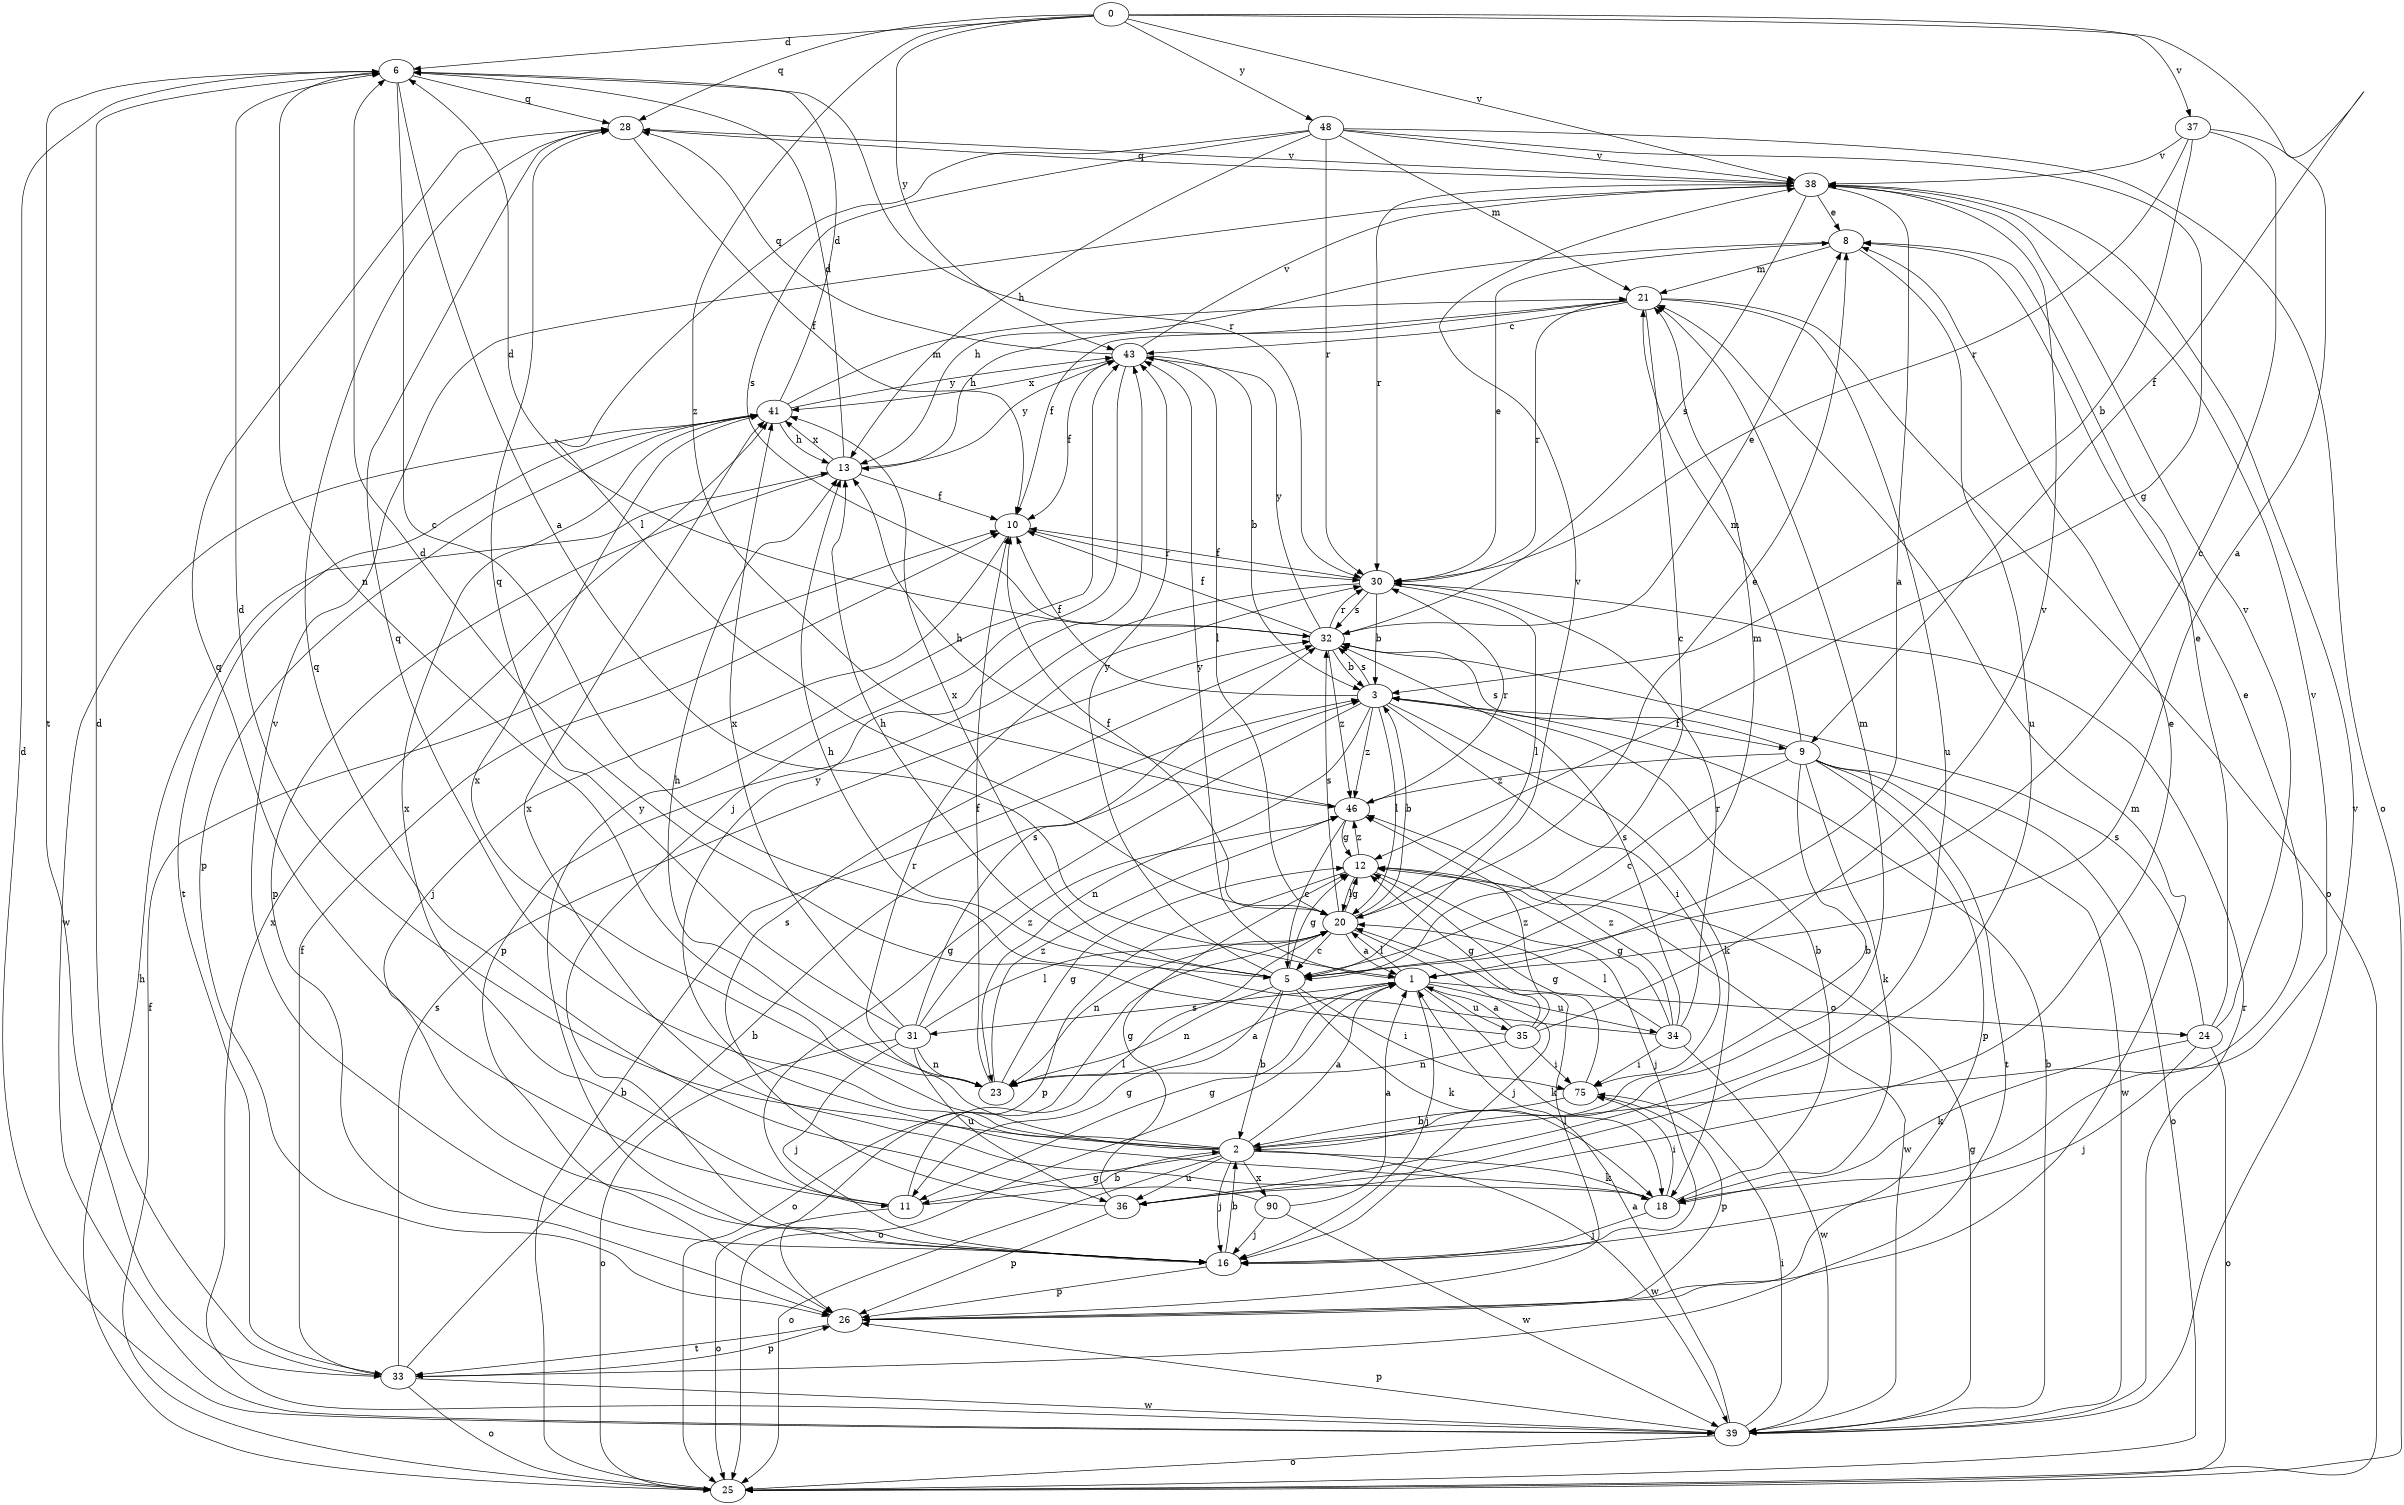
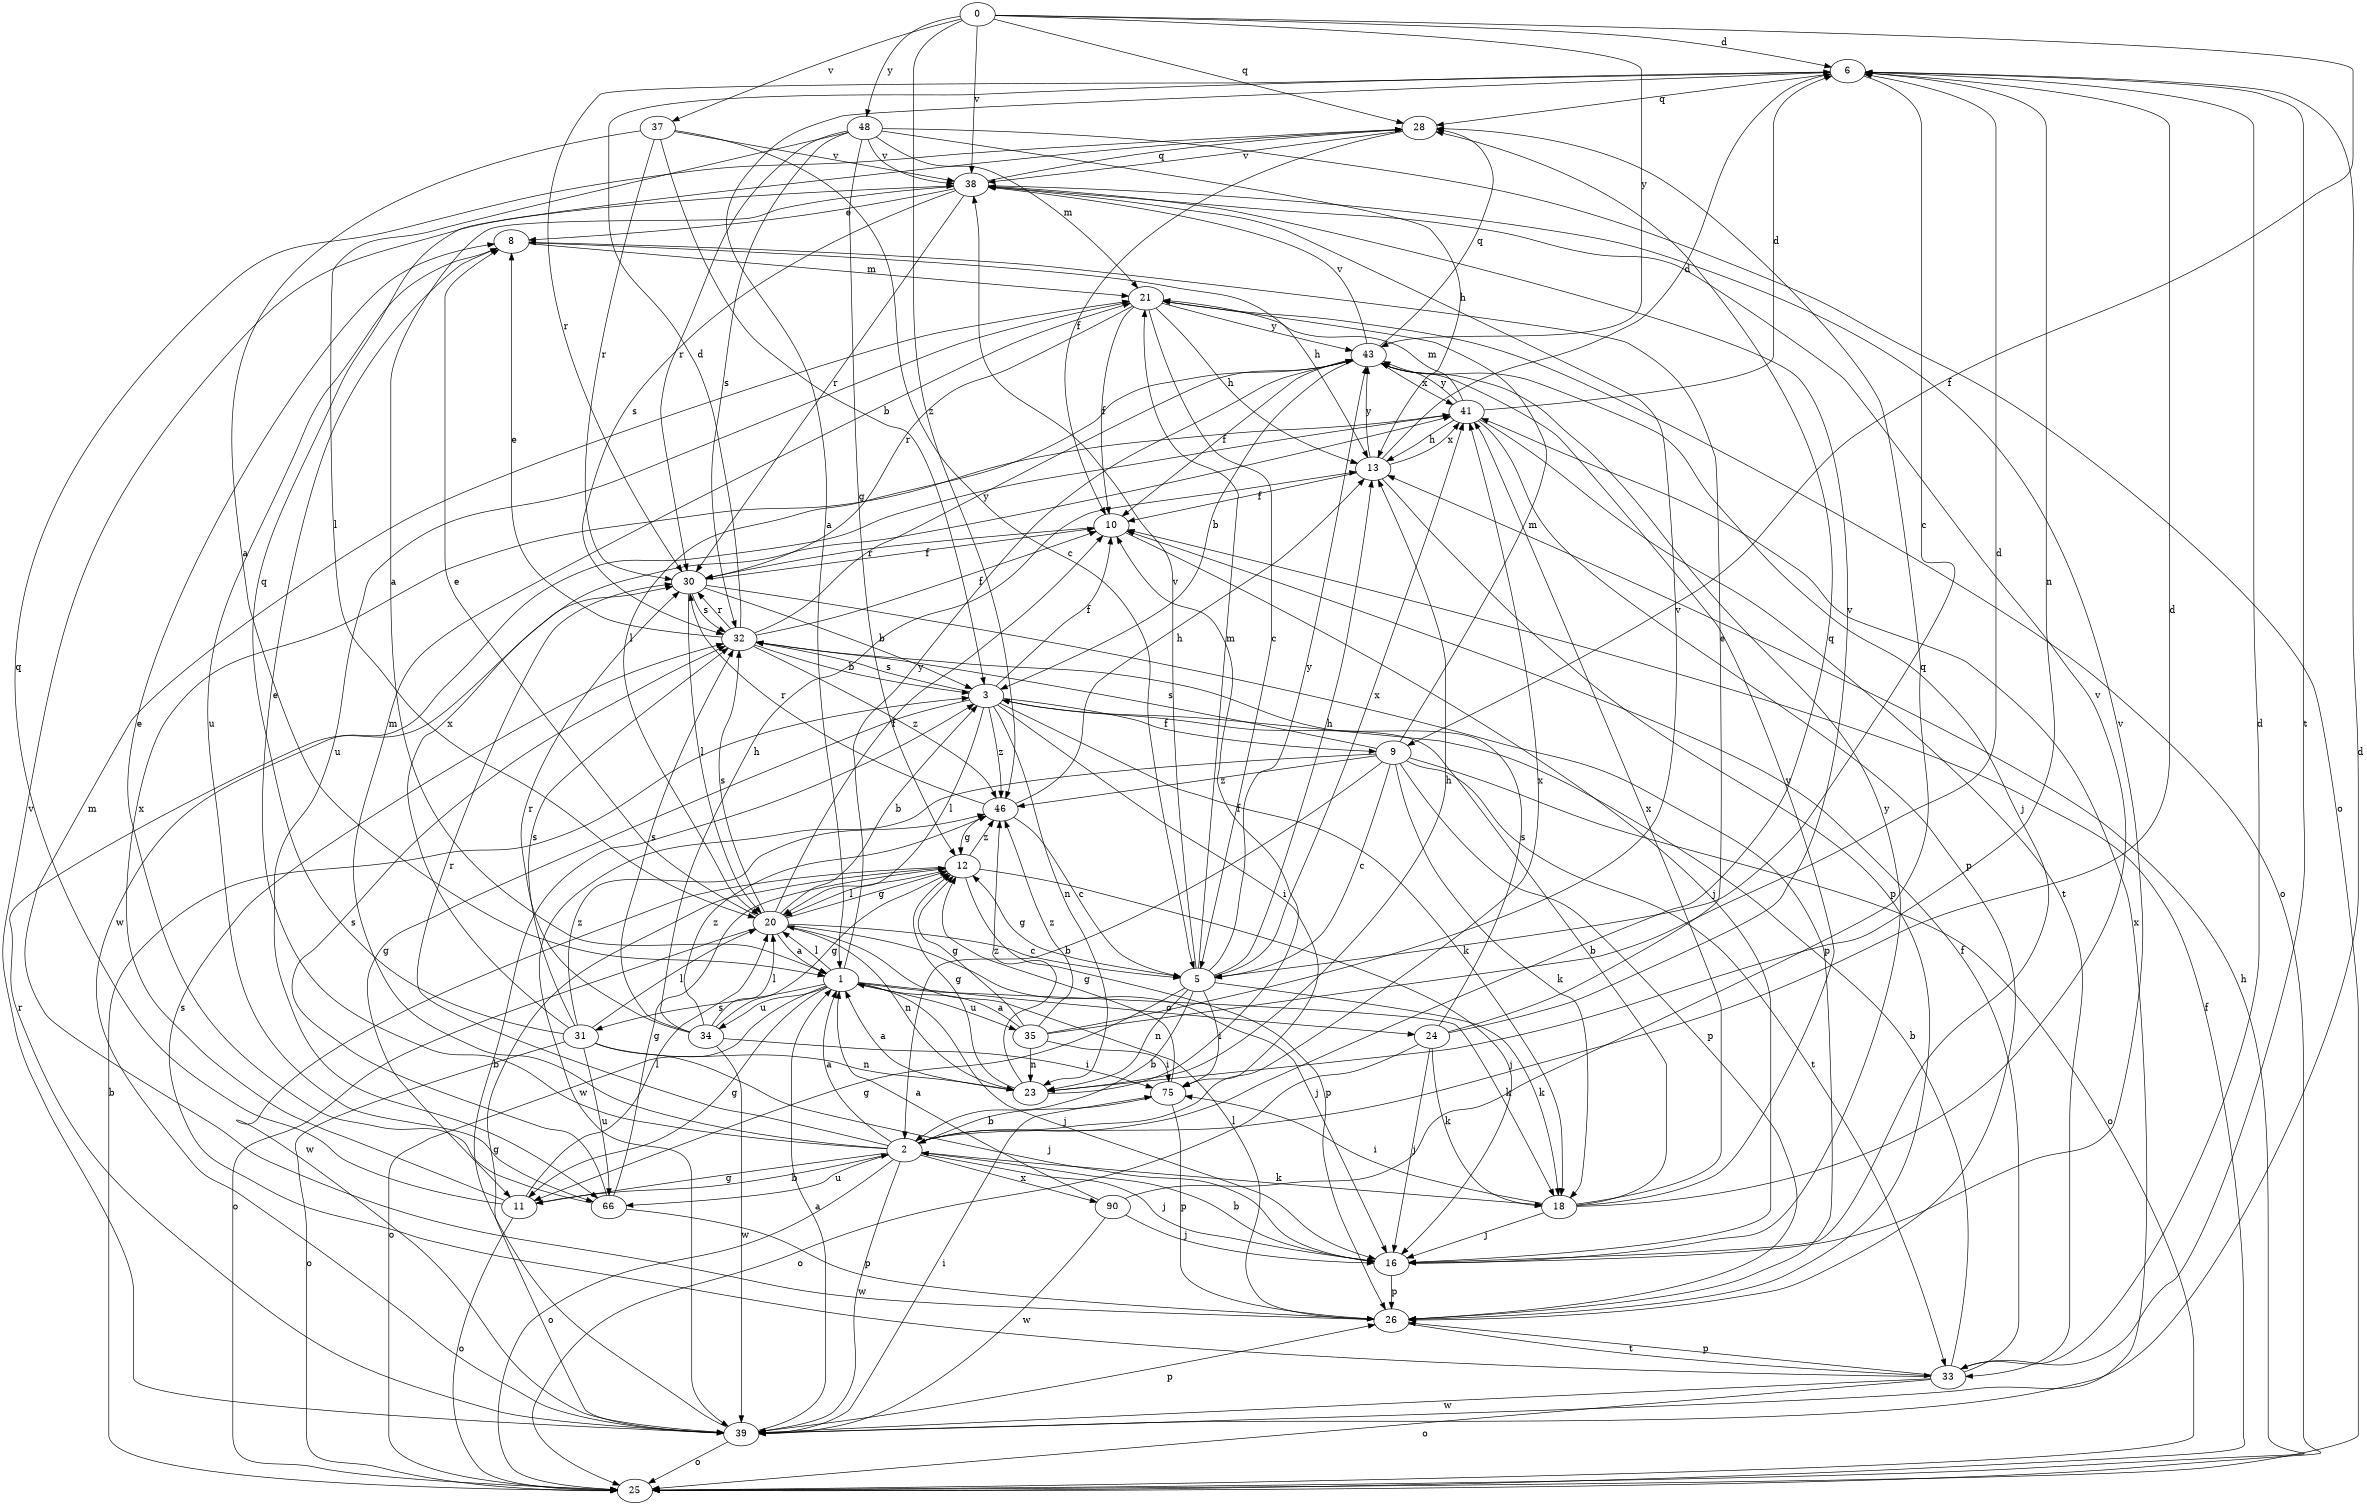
edge "30" -> "8": removed, label "e"
edge "21" -> "43": label "c" -> "y"
node "36": label "36" -> "66"
